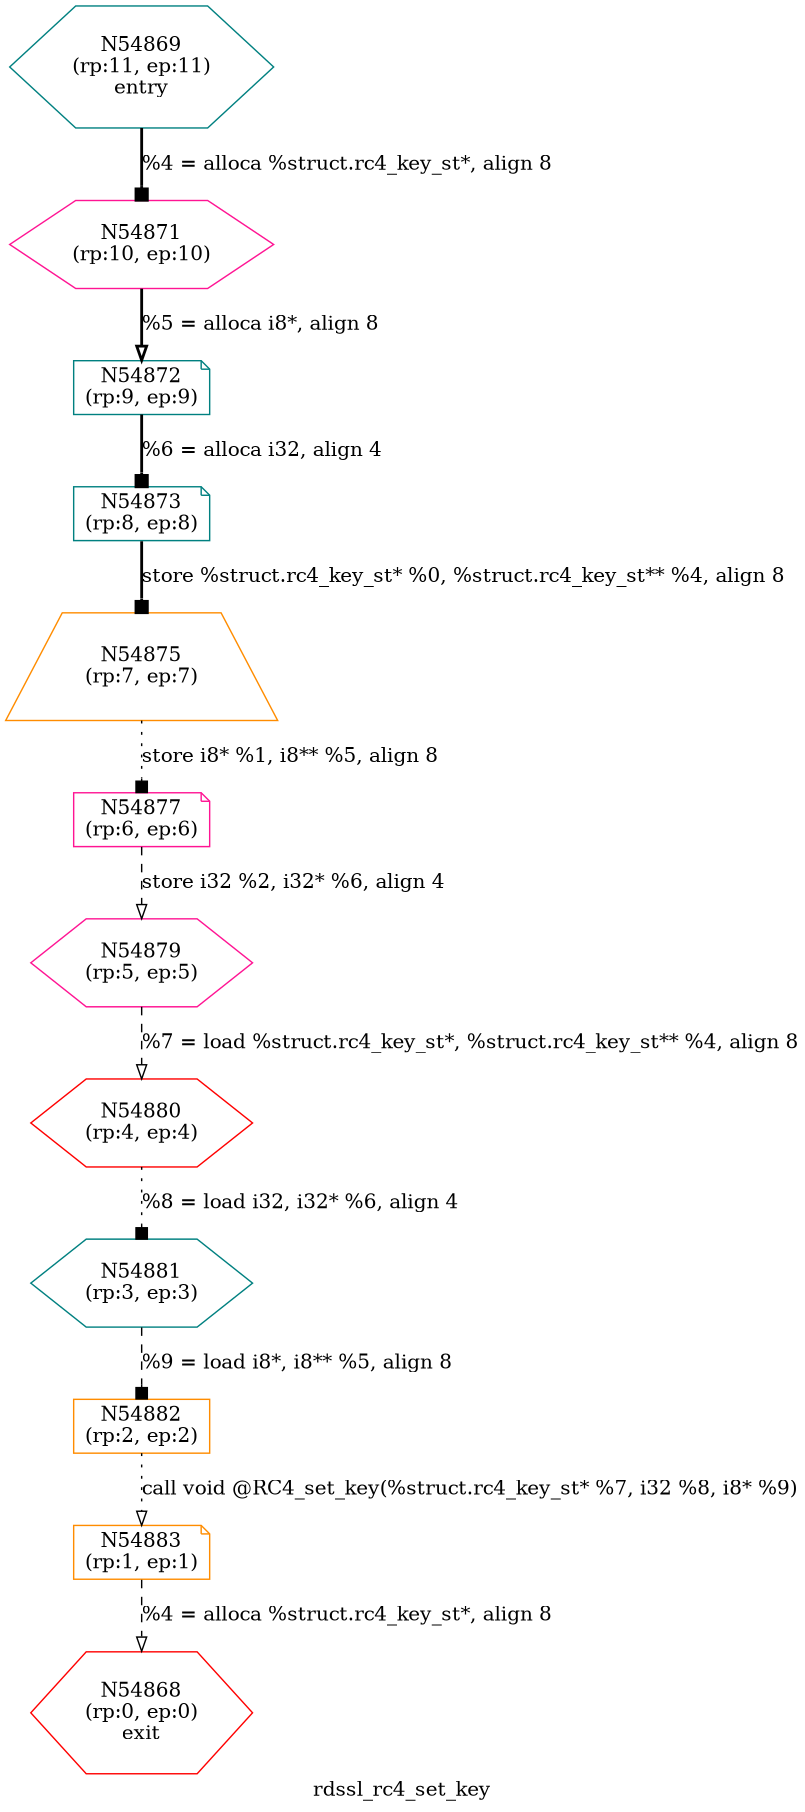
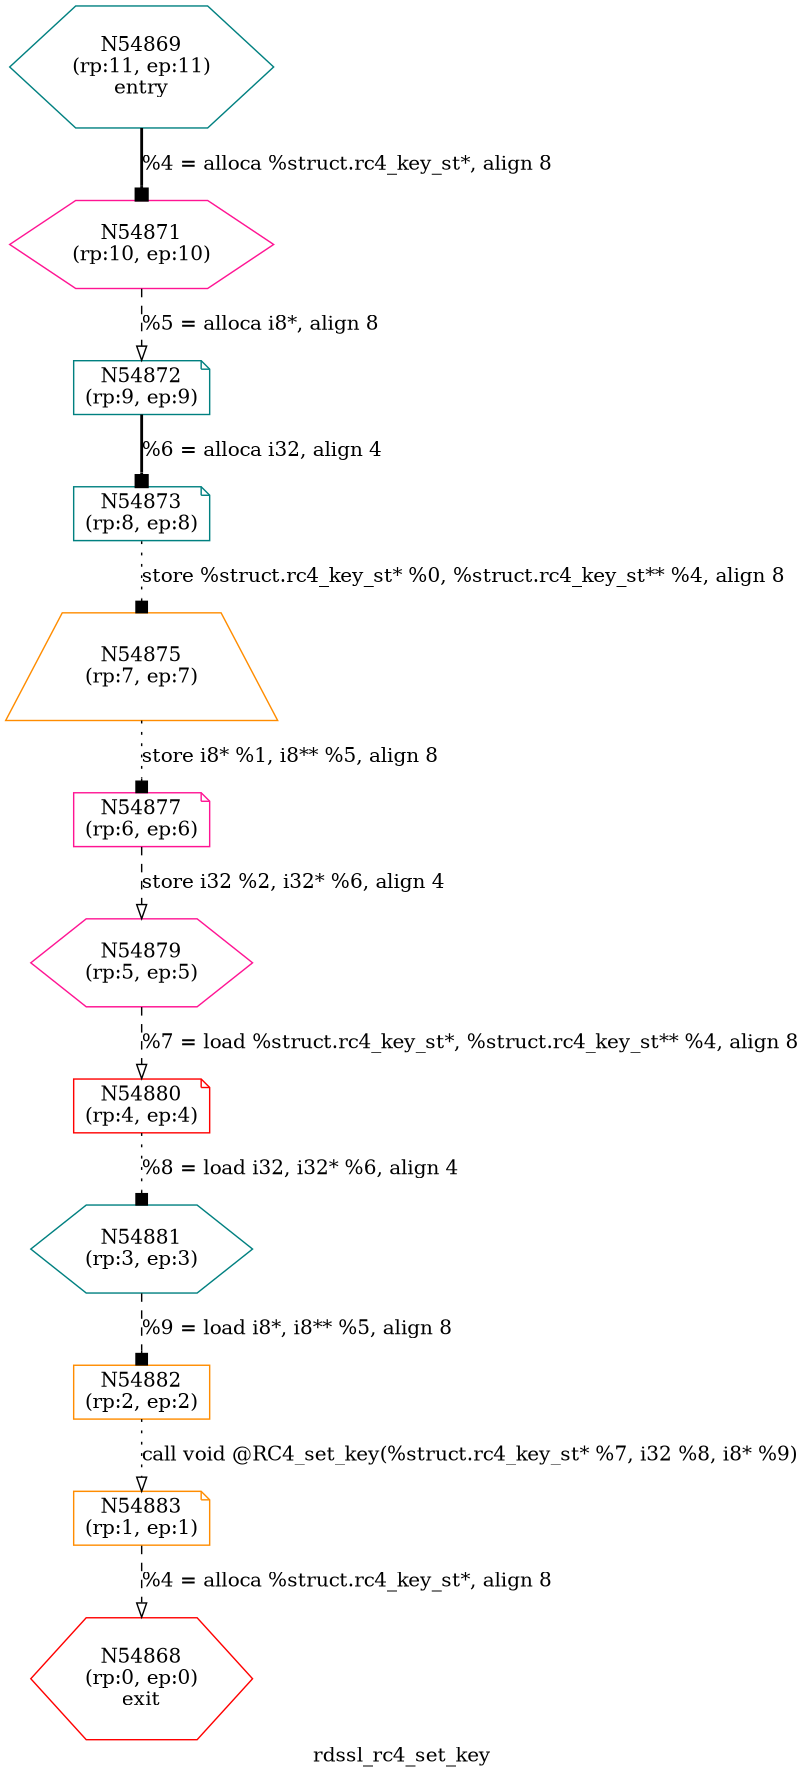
edge "N54871 (rp:10, ep:10)" -> "N54872 (rp:9, ep:9)": style bold -> dashed
edge "N54873 (rp:8, ep:8)" -> "N54875 (rp:7, ep:7)": style bold -> dotted
node "N54880 (rp:4, ep:4)": shape hexagon -> note
